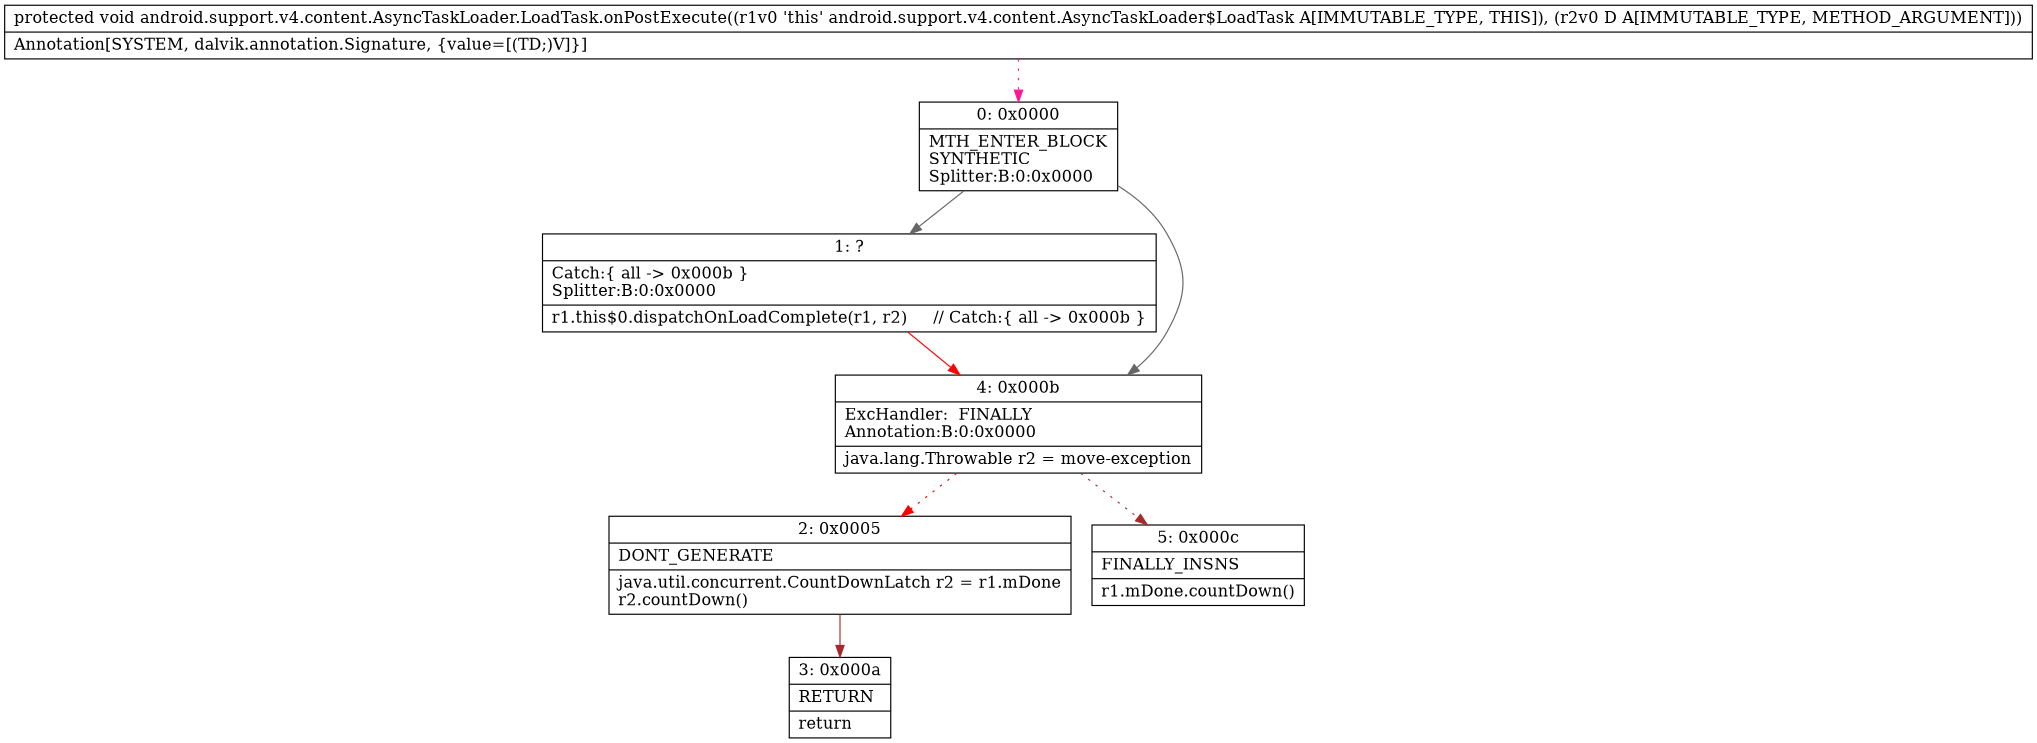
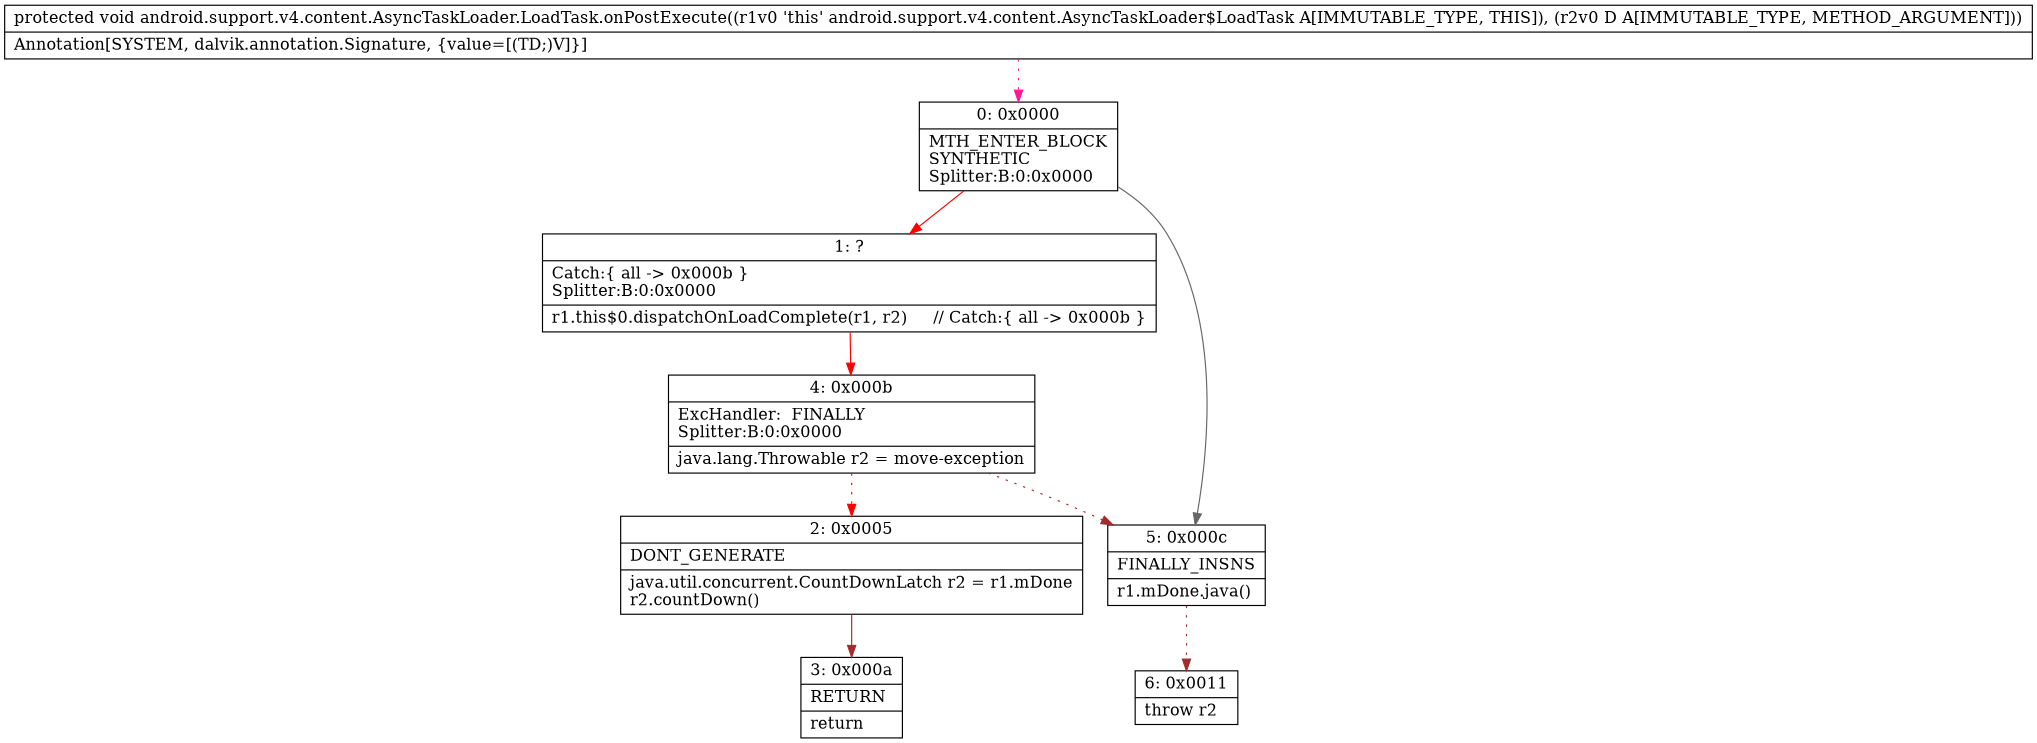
edge "0: 0x0000" -> "1: ?": color gray40 -> red
edge "0: 0x0000" -> "4: 0x000b": now "0: 0x0000" -> "5: 0x000c"
node "4: 0x000b": text "Annotation:B:0:0x0000" -> "Splitter:B:0:0x0000"
node "5: 0x000c": text "r1.mDone.countDown()" -> "r1.mDone.java()"
node "6: 0x0011": added
